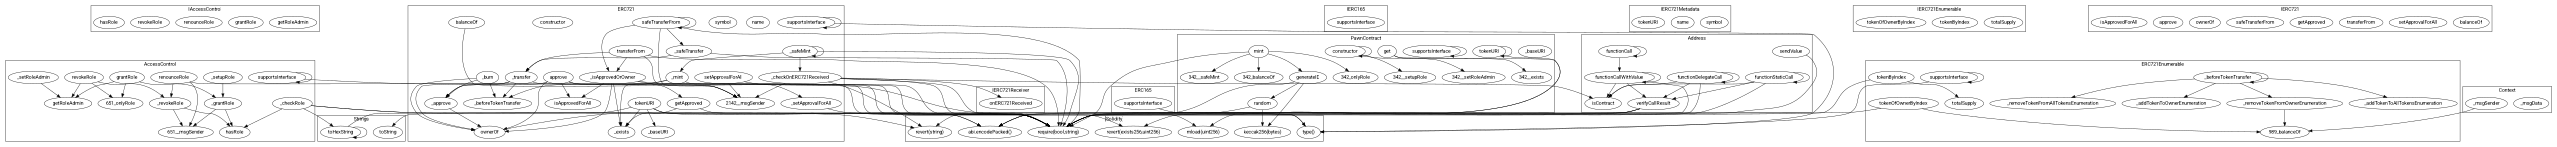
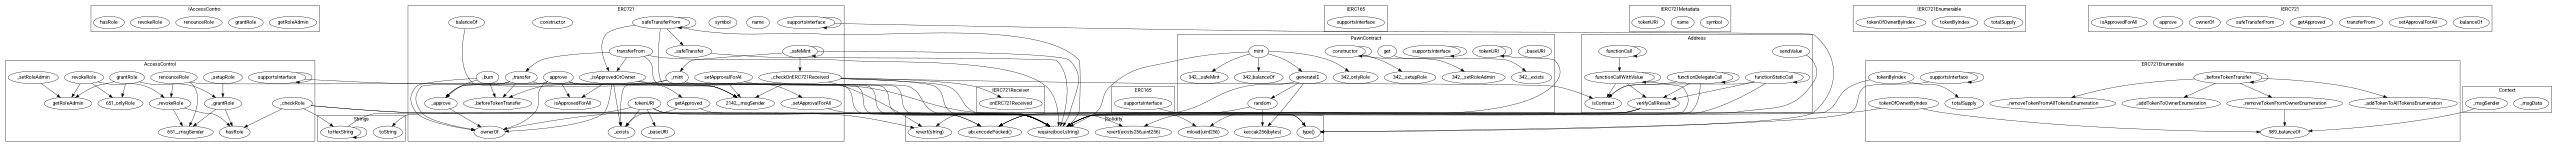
edge "_safeTransfer" -> "_transfer": removed
edge "get" -> "require(bool,string)": removed
